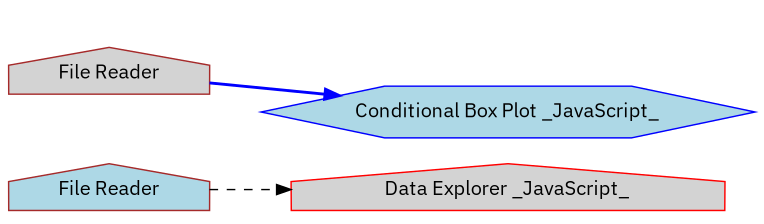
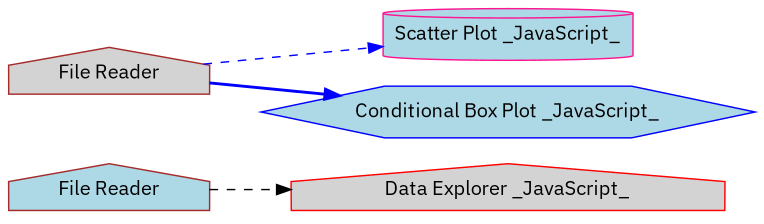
node "Scatter Plot _JavaScript_": added
